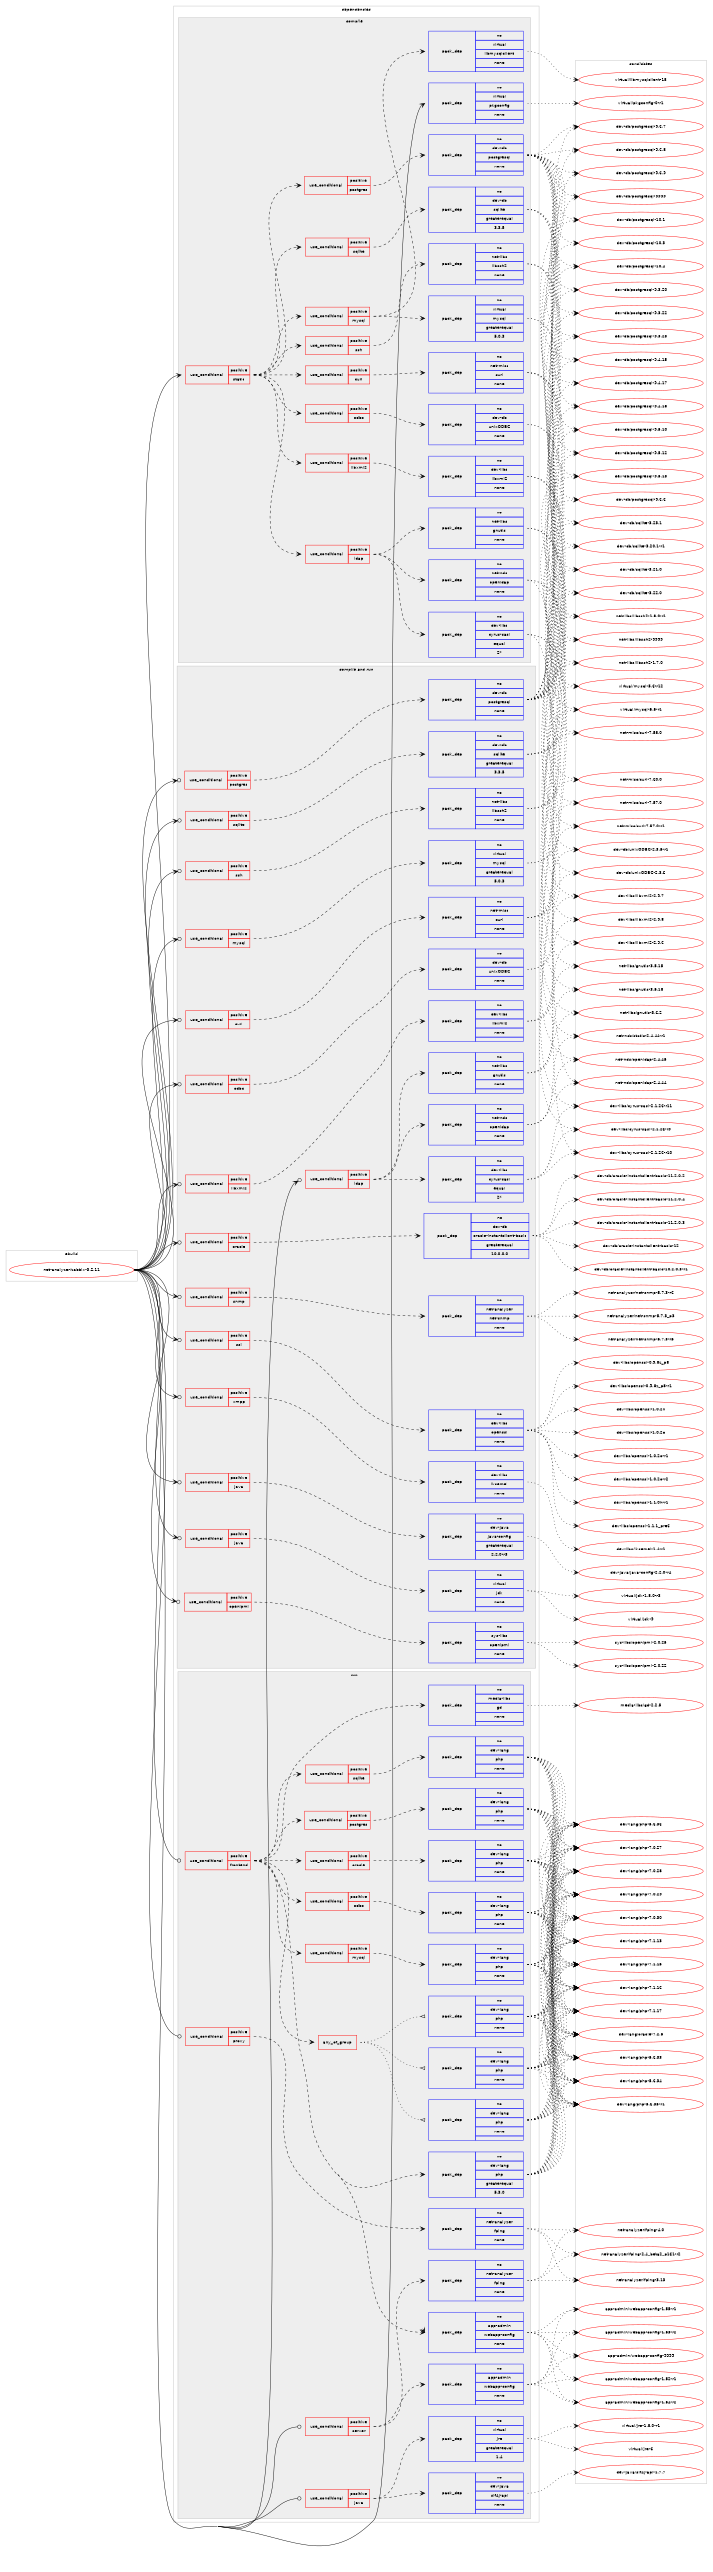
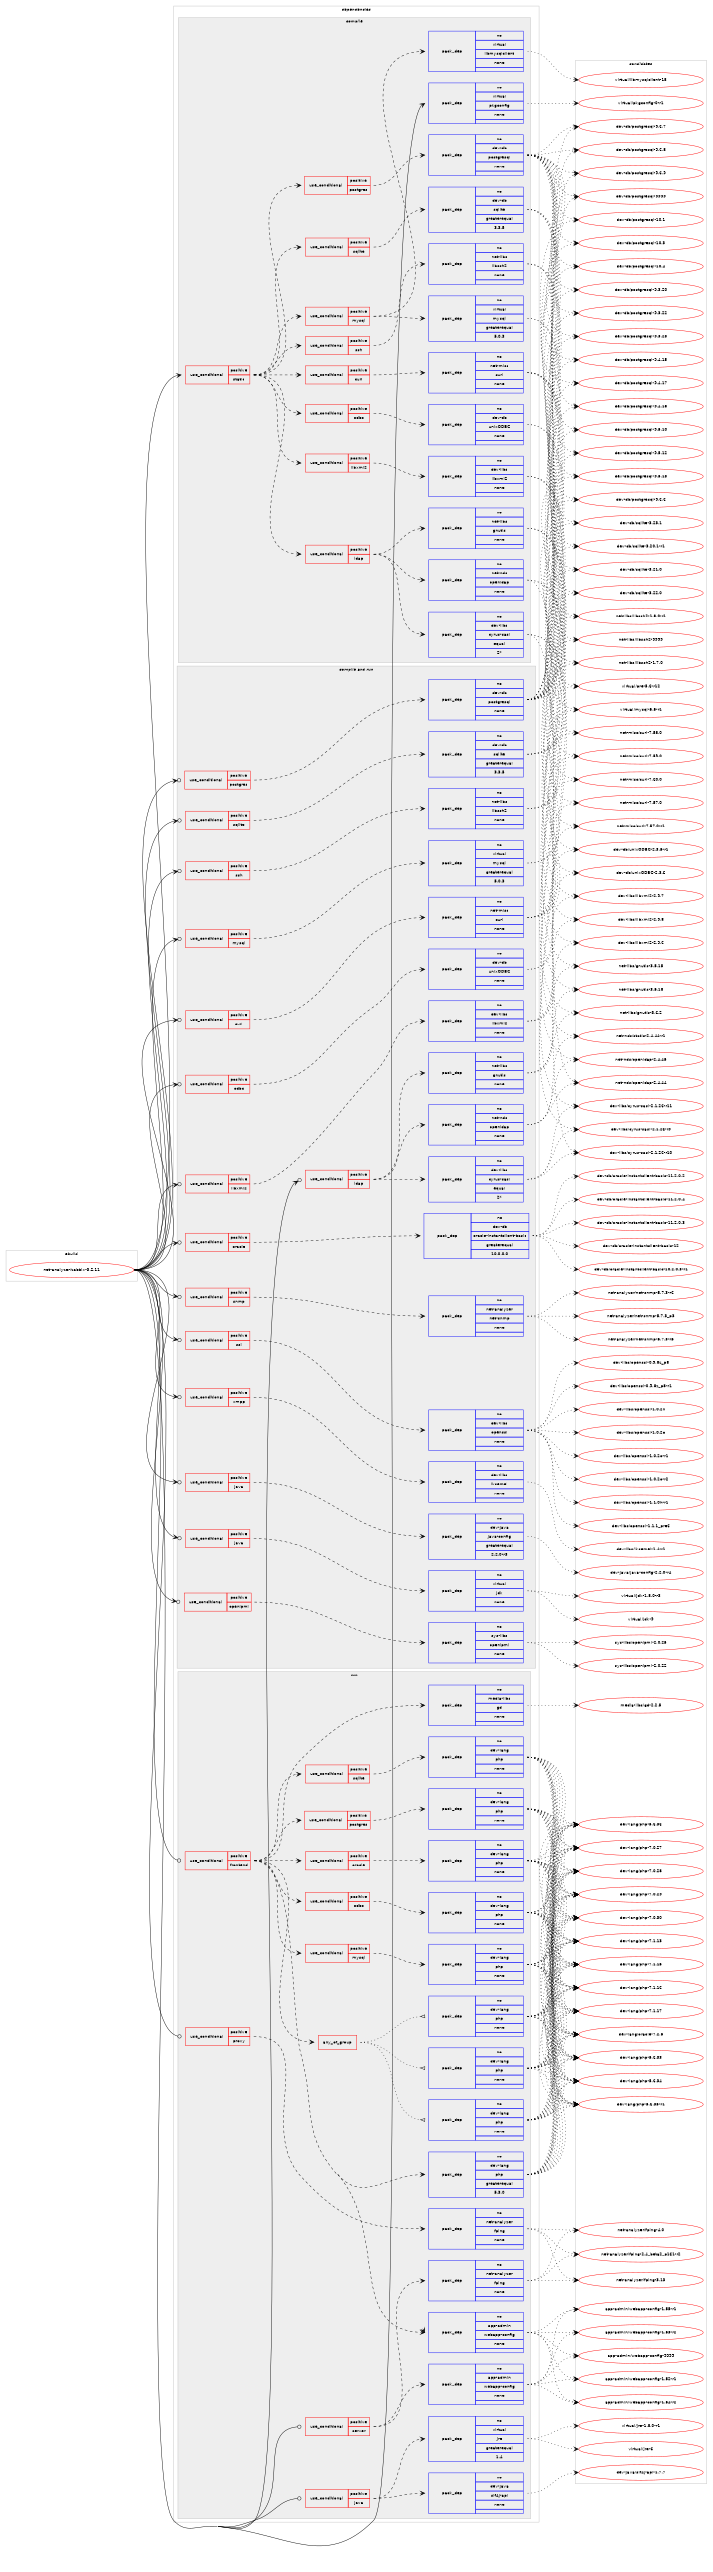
node "virtual/mysql-5.6-r12": label "virtual/mysql-5.6-r12" -> "virtual/pre-5.6-r12"
node "net-misc/curl-7.59.0": added
